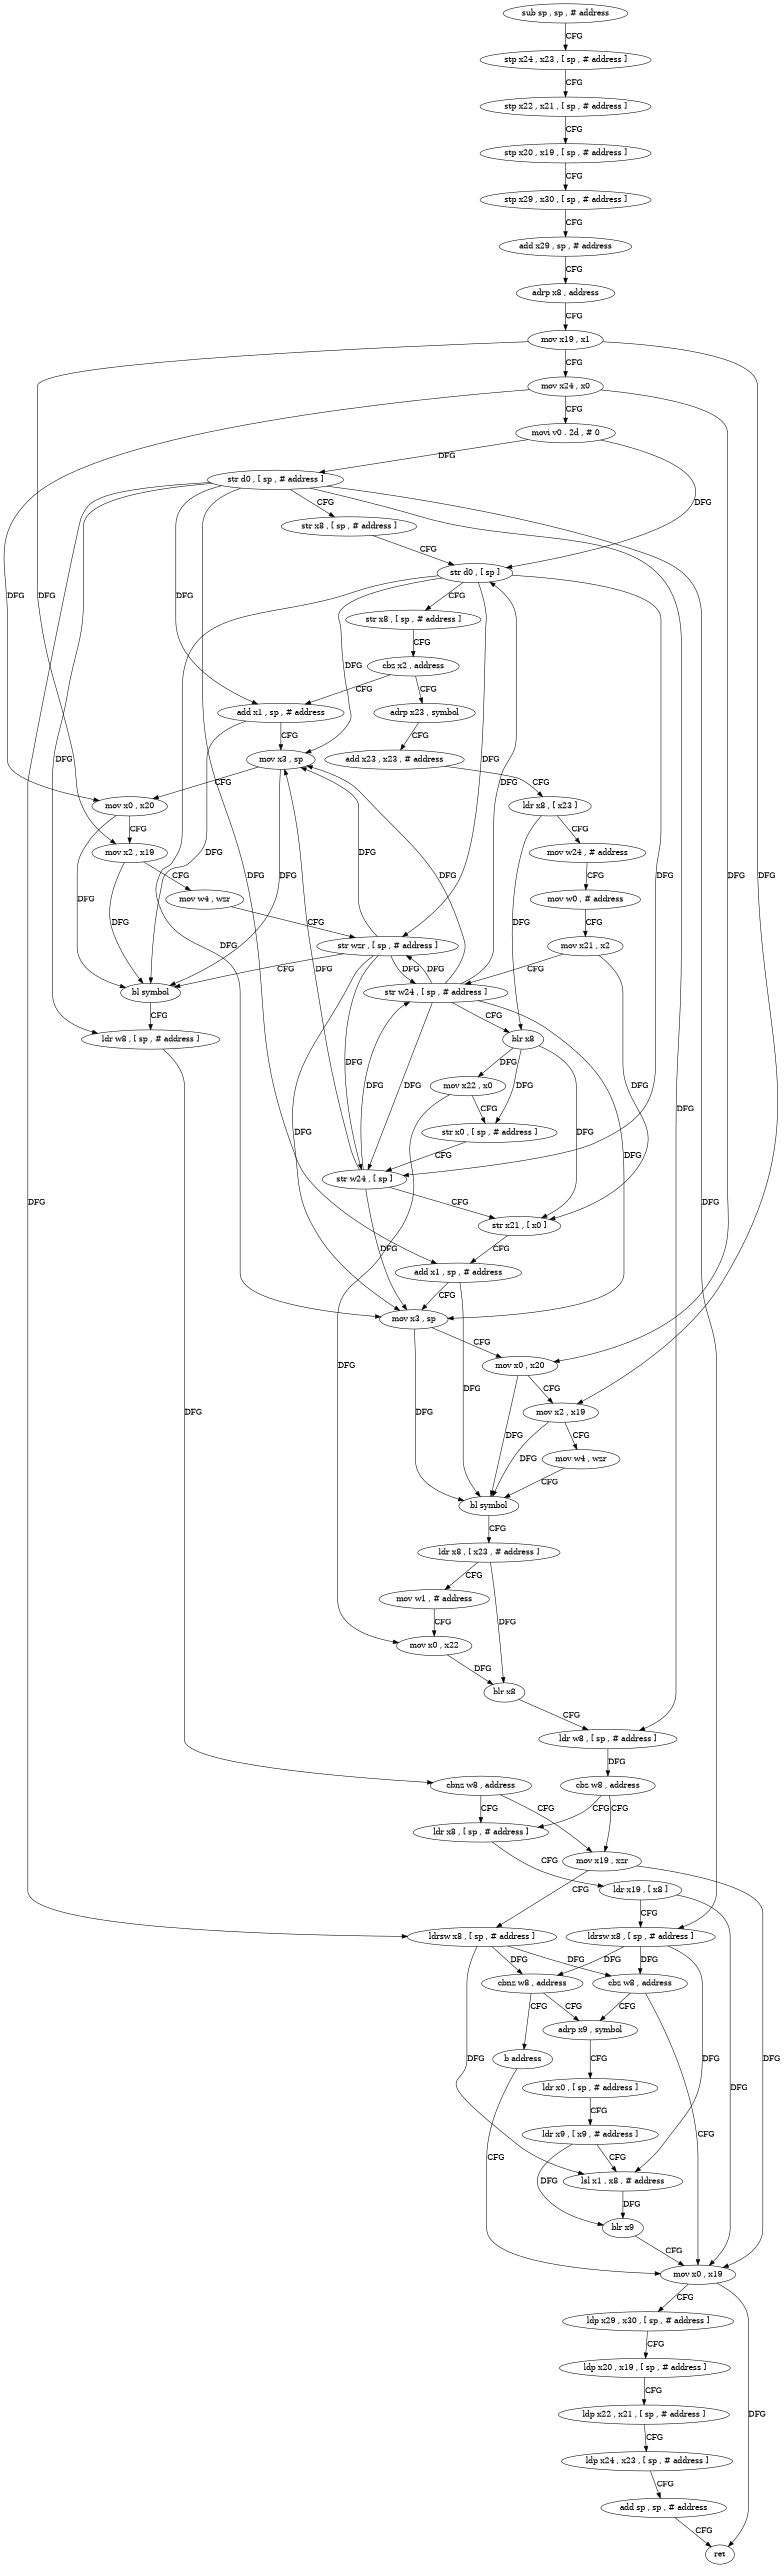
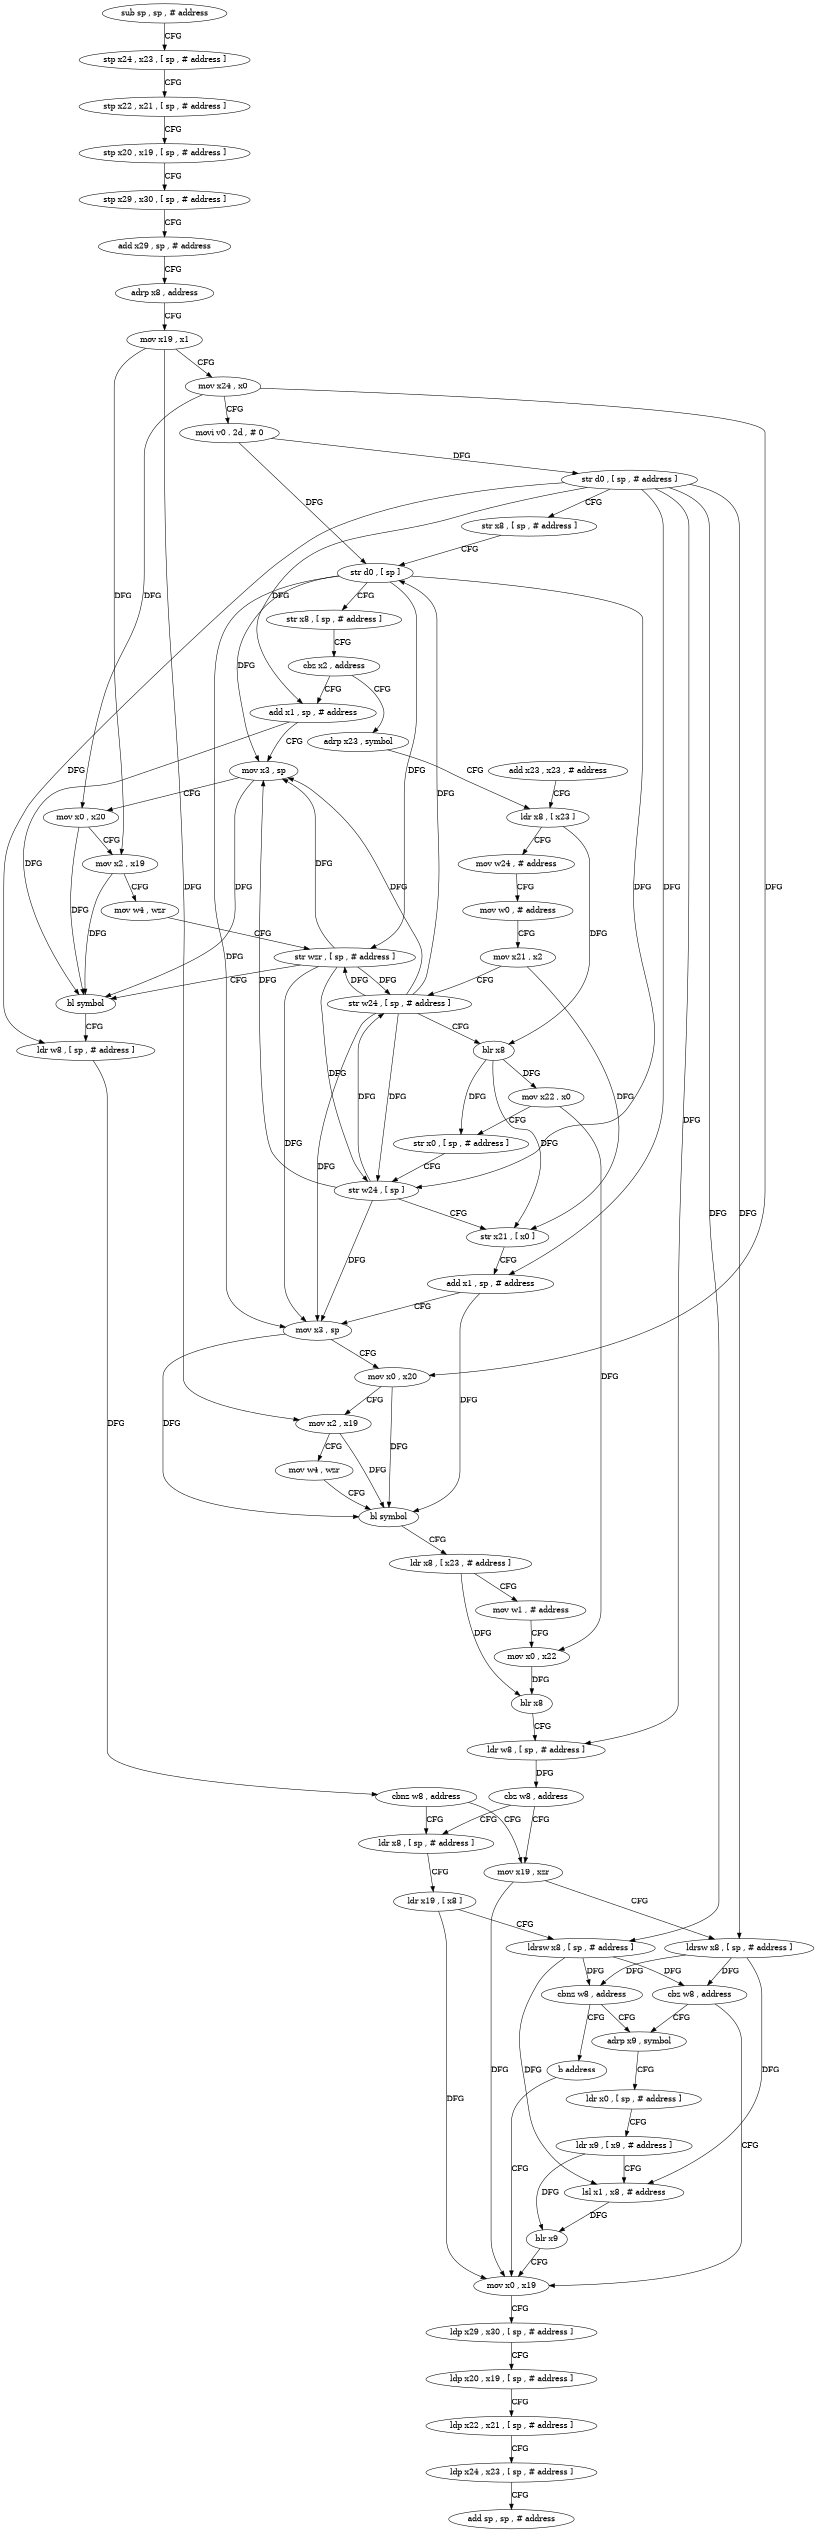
edge "adrp x23 , symbol" -> "add x23 , x23 , # address": now "adrp x23 , symbol" -> "ldr x8 , [ x23 ]"
node "ret": removed
